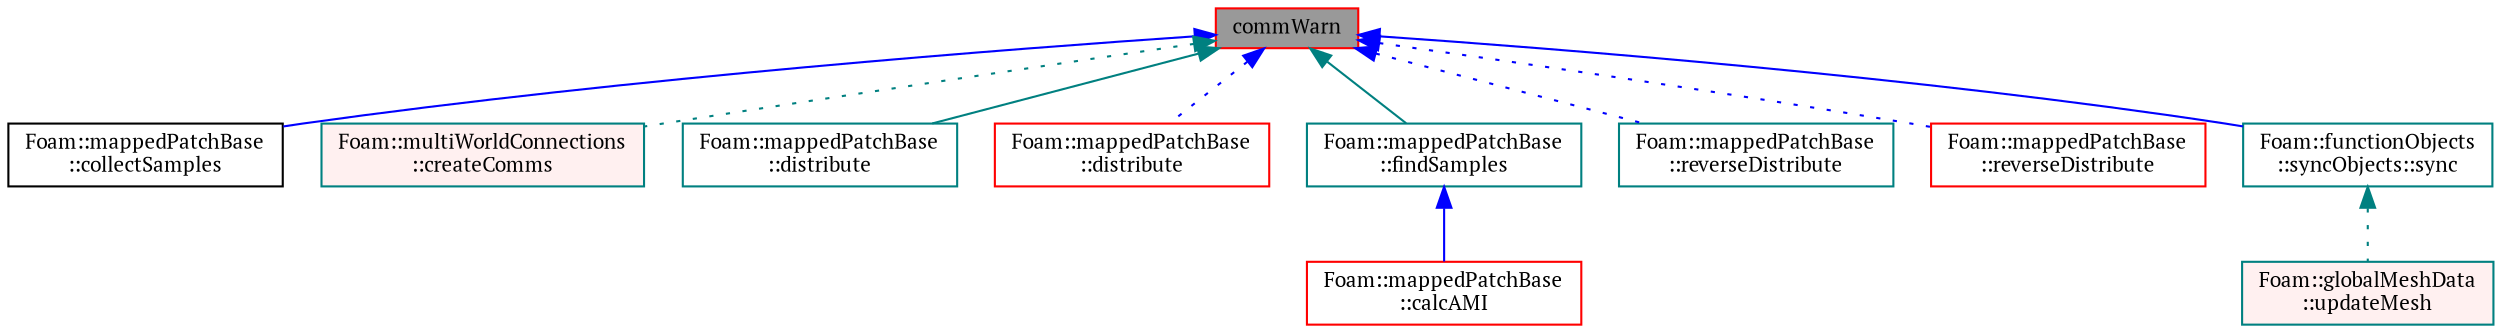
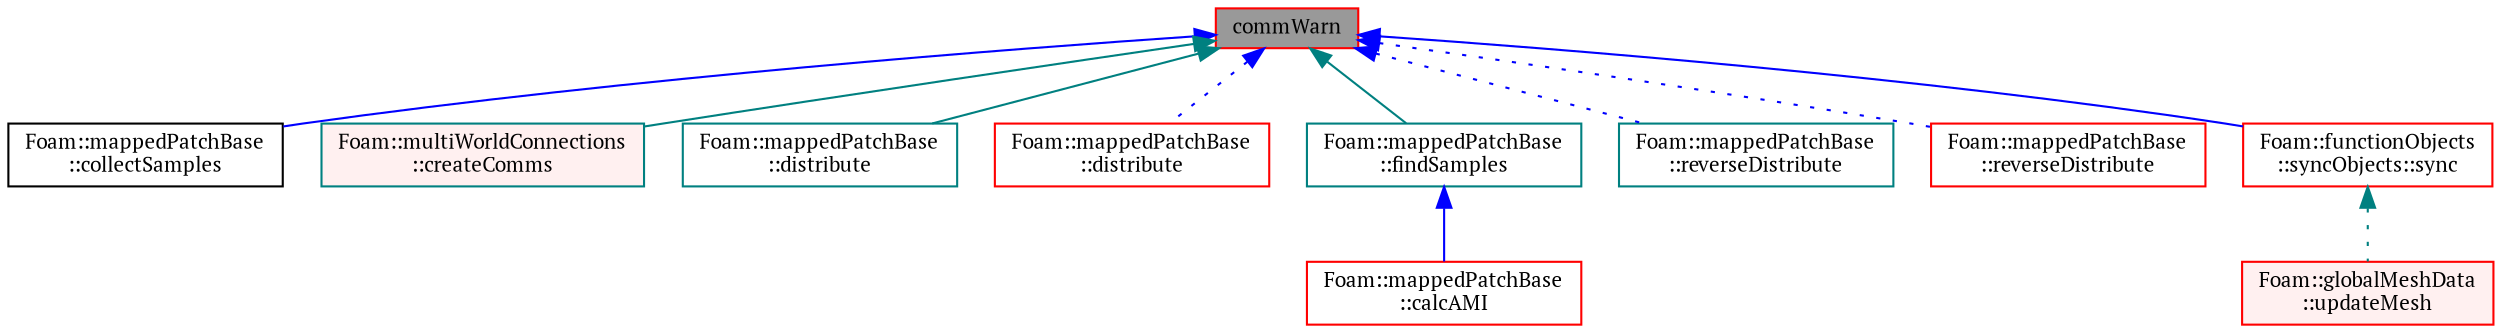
edge "Foam::multiWorldConnections ::createComms" -> "commWarn": style dotted -> solid
node "Foam::functionObjects ::syncObjects::sync": color teal -> red
node "Foam::globalMeshData ::updateMesh": color teal -> red
